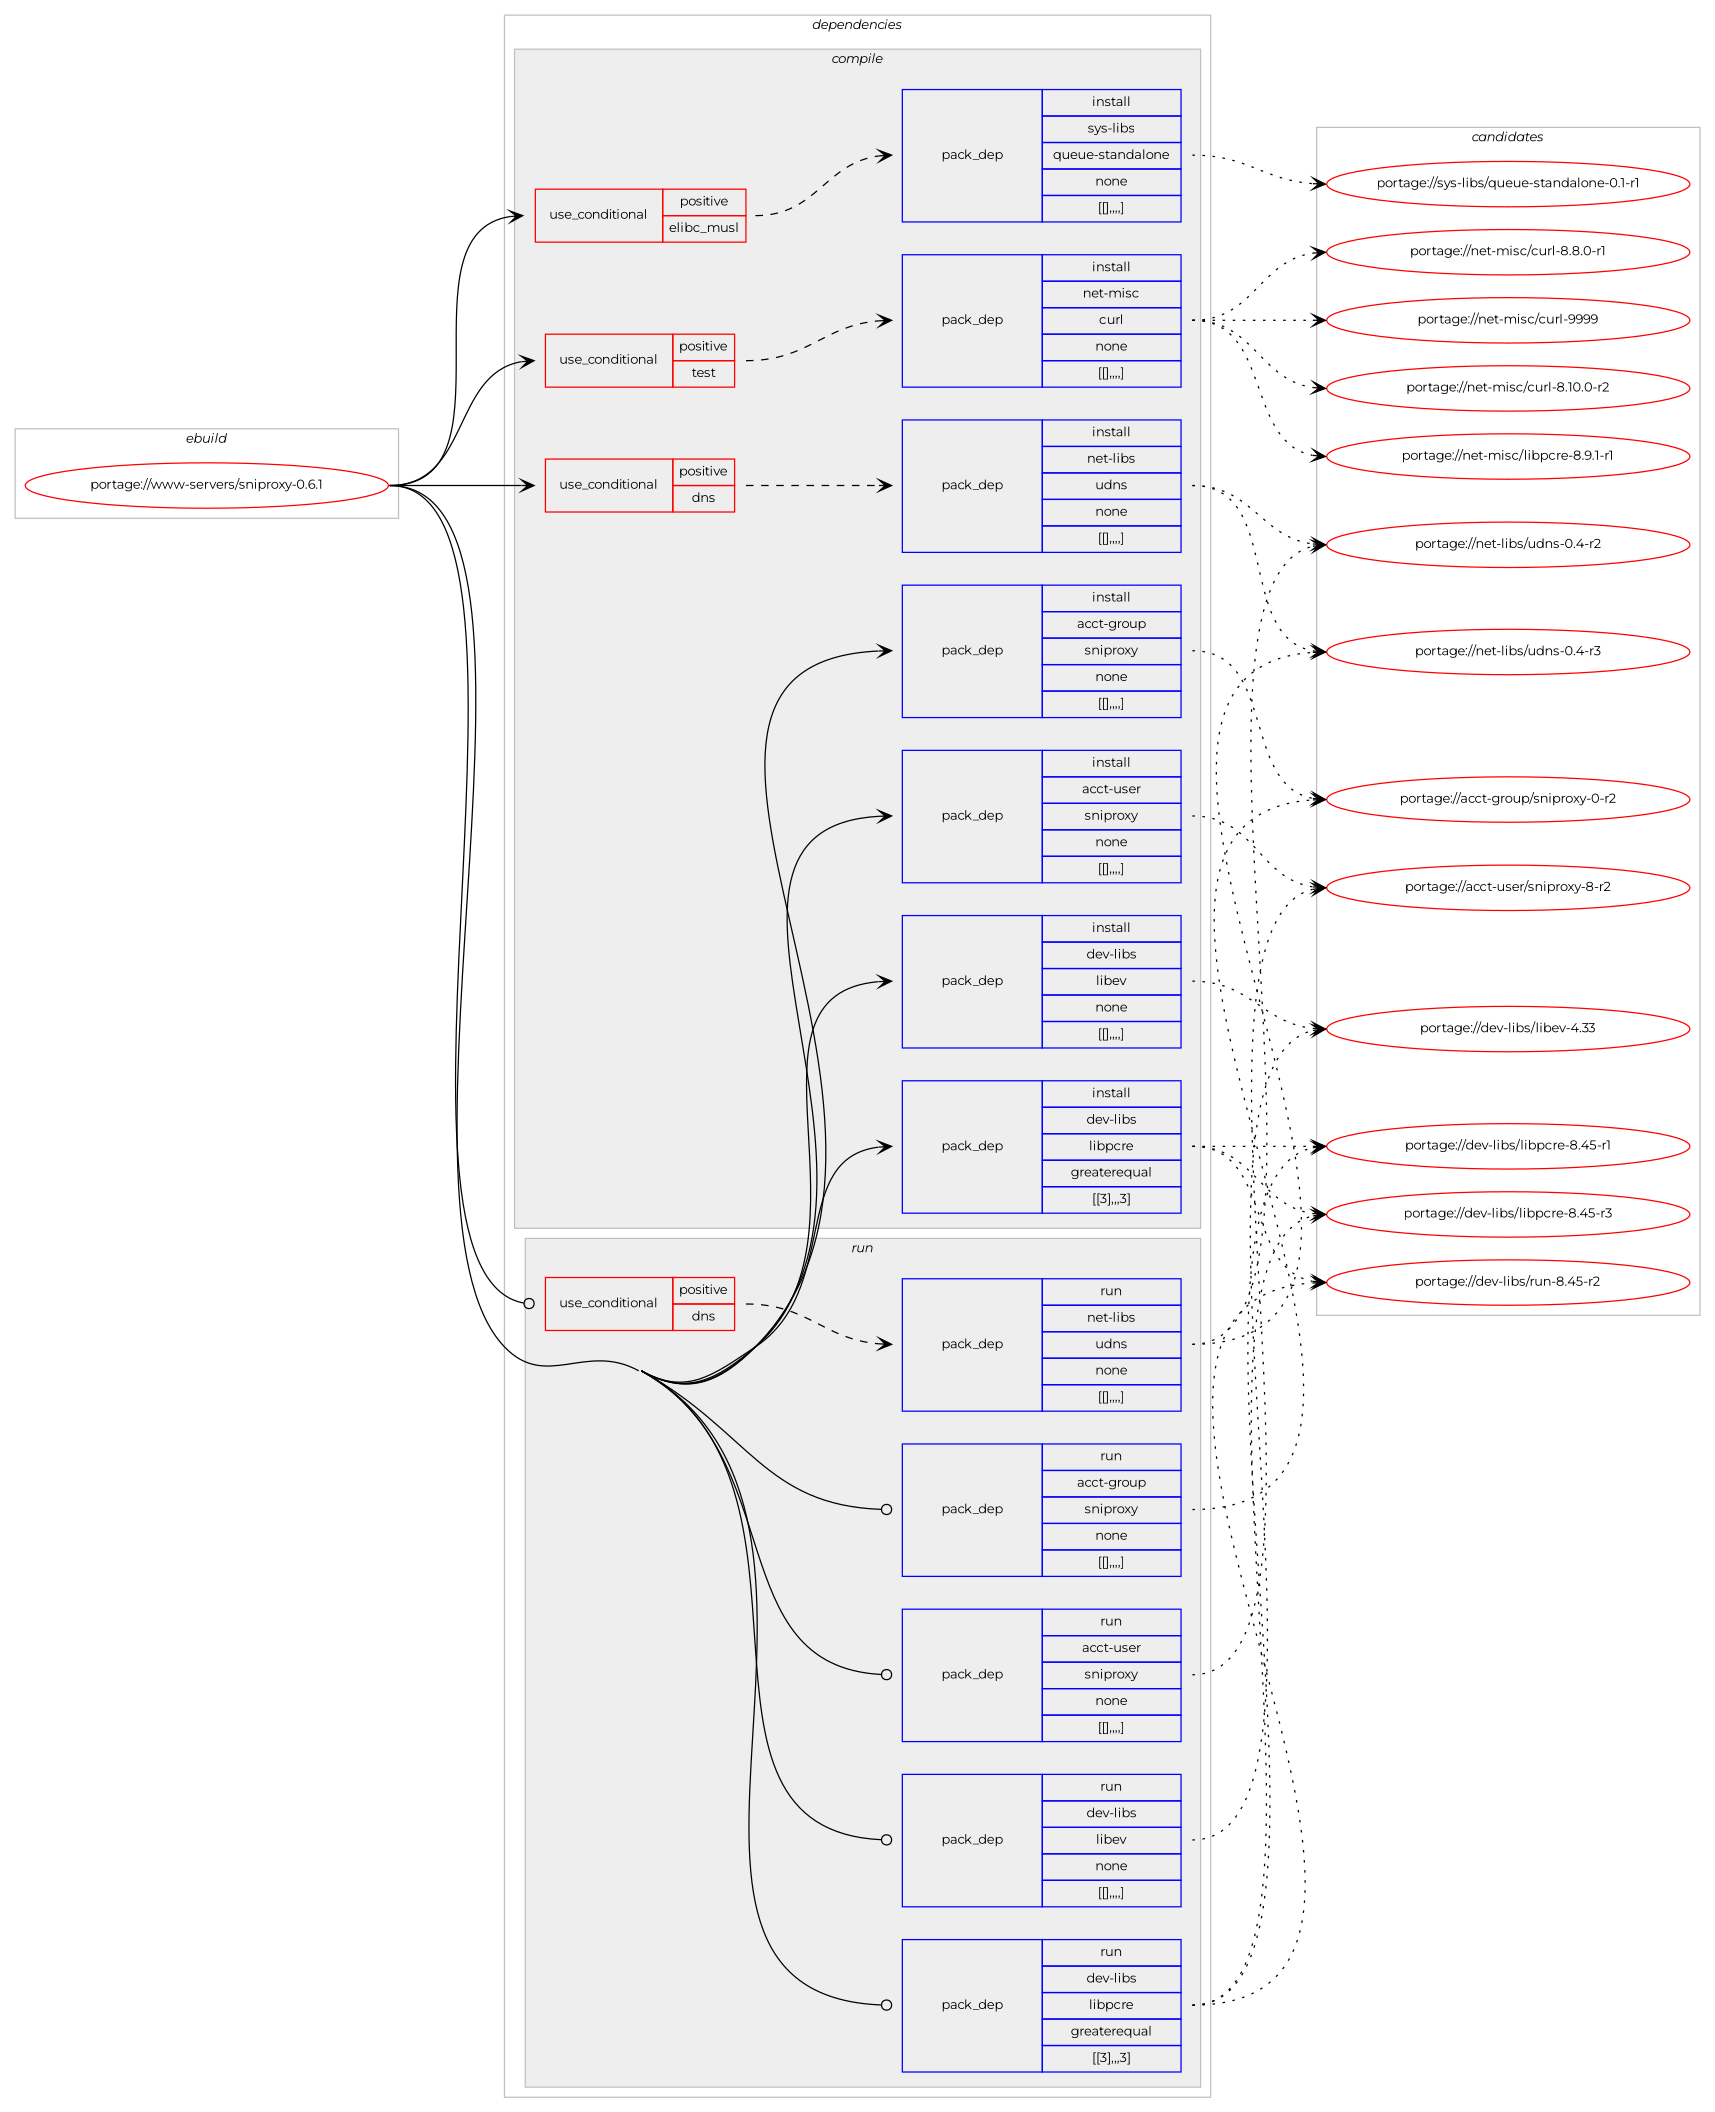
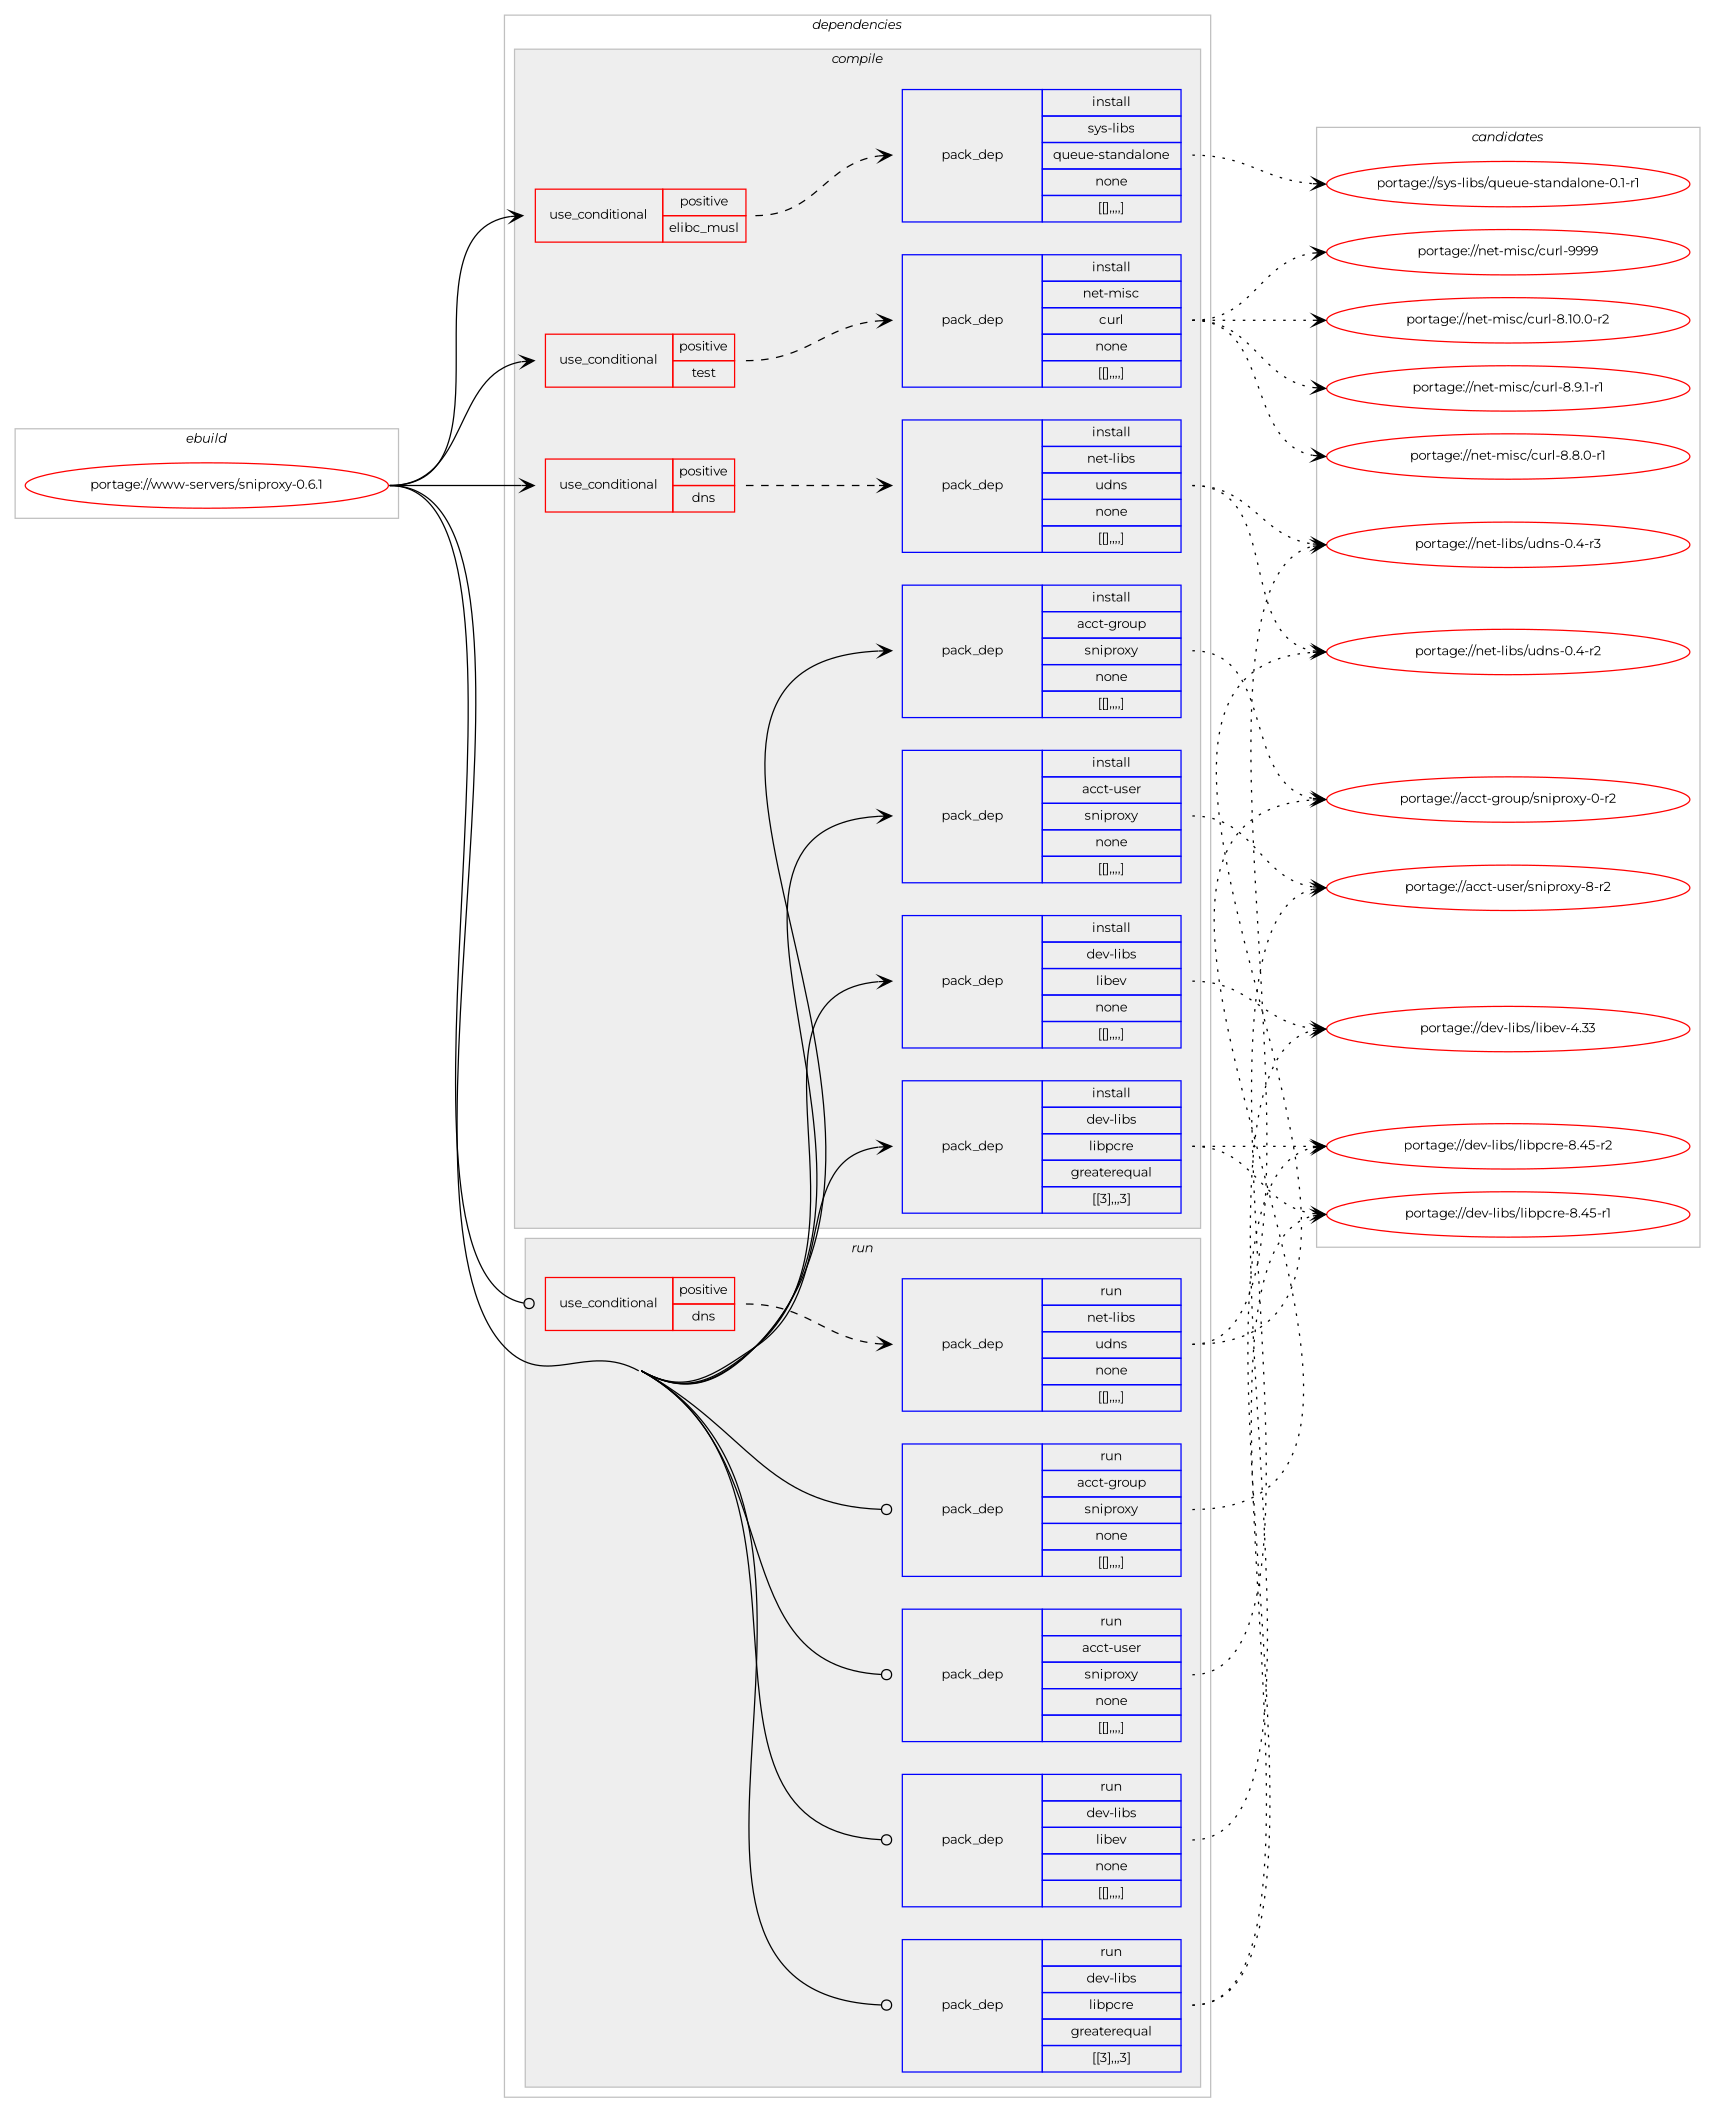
node "portage://net-misc/libpcre-8.9.1-r1": label "portage://net-misc/libpcre-8.9.1-r1" -> "portage://net-misc/curl-8.9.1-r1"
node "portage://dev-libs/libpcre-8.45-r3": removed
node "portage://dev-libs/run-8.45-r2": label "portage://dev-libs/run-8.45-r2" -> "portage://dev-libs/libpcre-8.45-r2"
